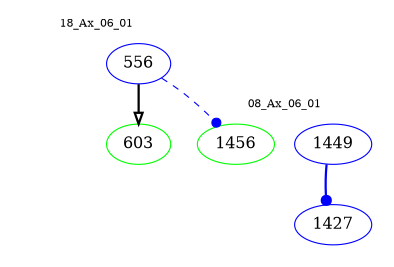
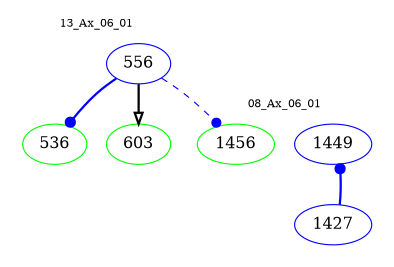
cluster "18_Ax_06_01": label "18_Ax_06_01" -> "13_Ax_06_01"
node "536": added
edge "1449" -> "1427": reversed
